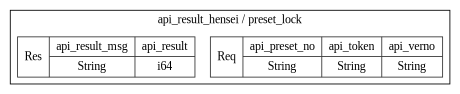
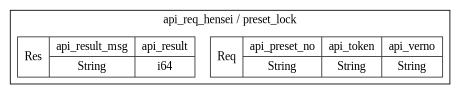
cluster "api_result_hensei / preset_lock": label "api_result_hensei / preset_lock" -> "api_req_hensei / preset_lock"
